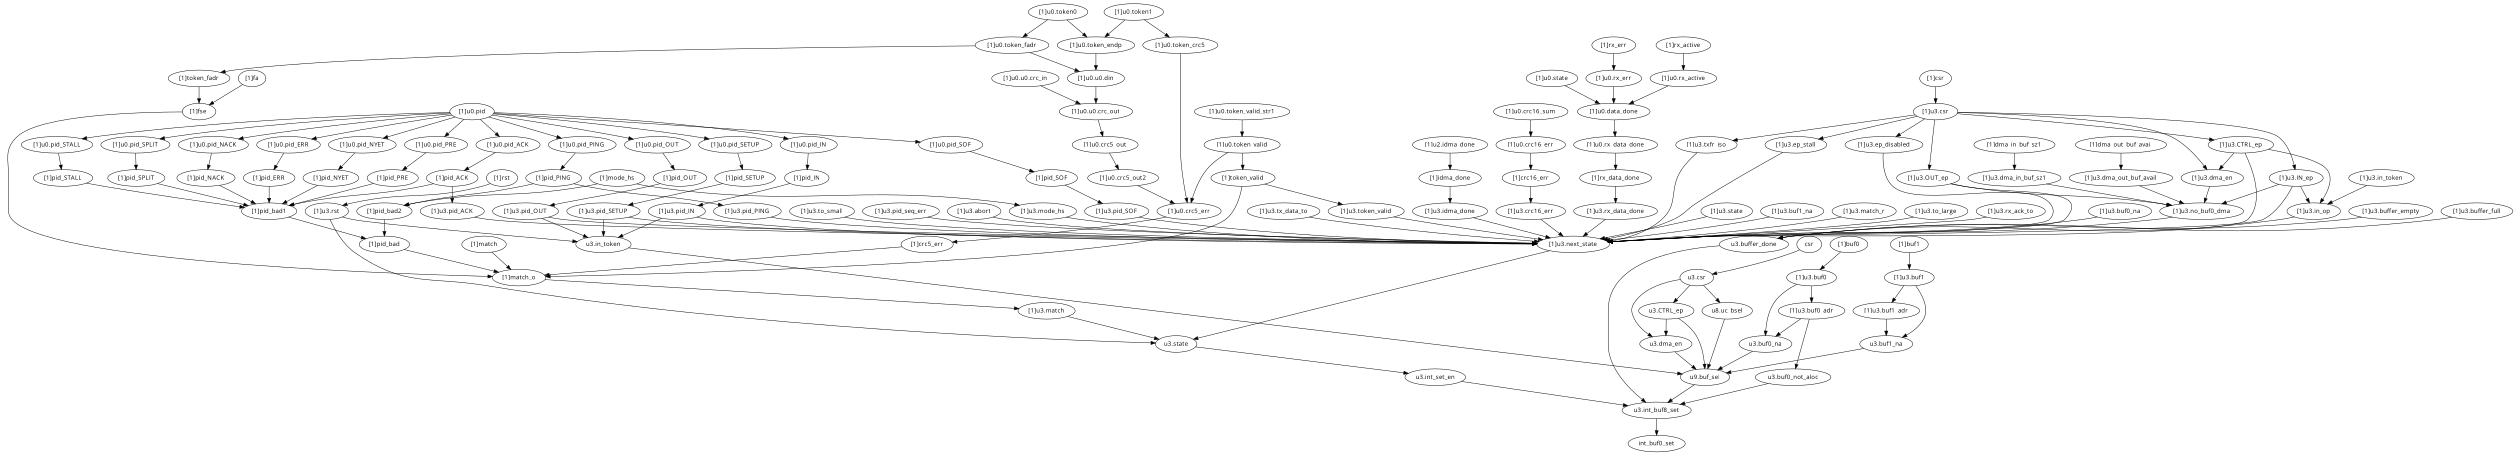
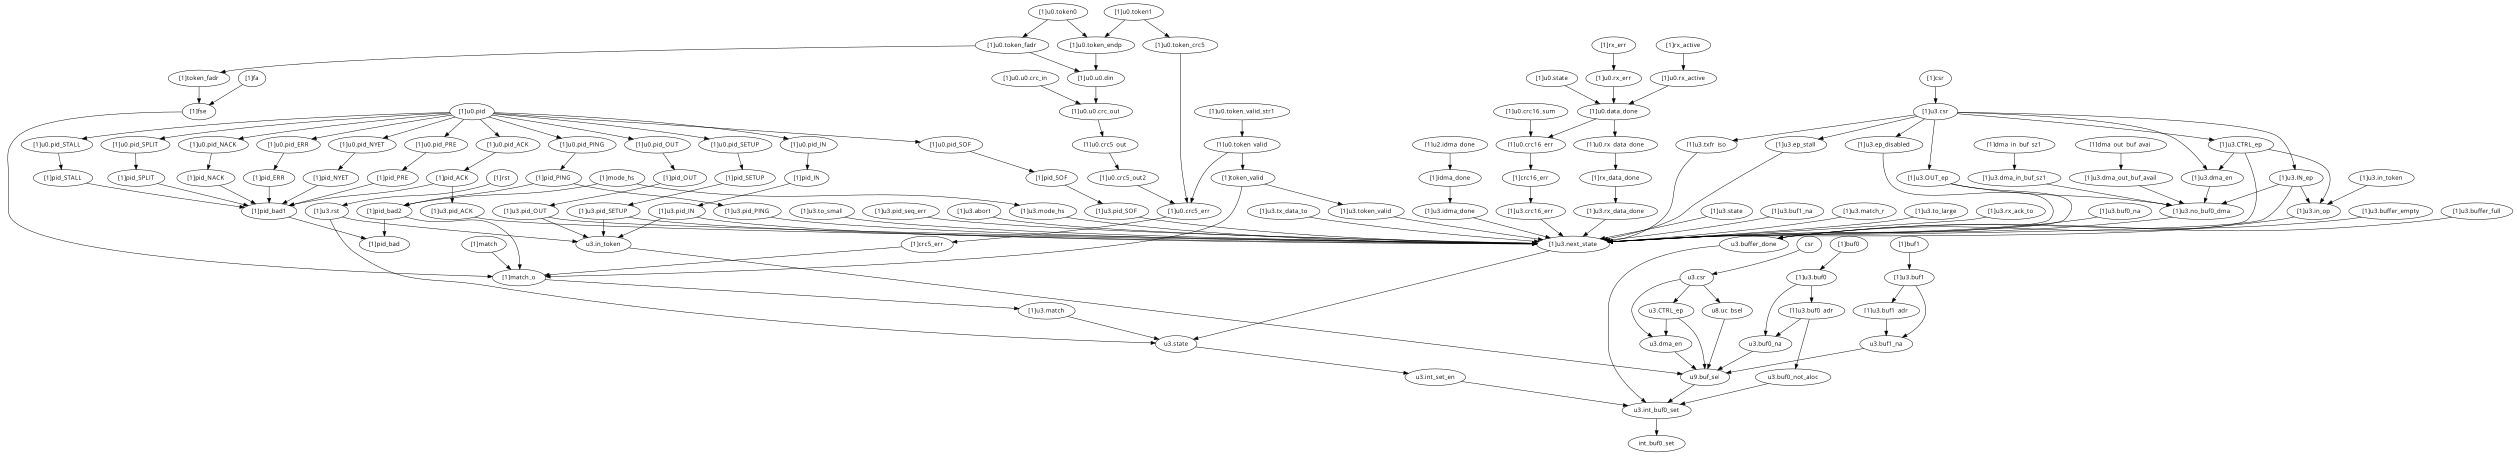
edge "[1]u0.data_done" -> "[1]u0.crc16_err": added
edge "[1]pid_bad" -> "[1]match_o": now "[1]pid_bad2" -> "[1]match_o"
node "u3.int_buf8_set": label "u3.int_buf8_set" -> "u3.int_buf0_set"
